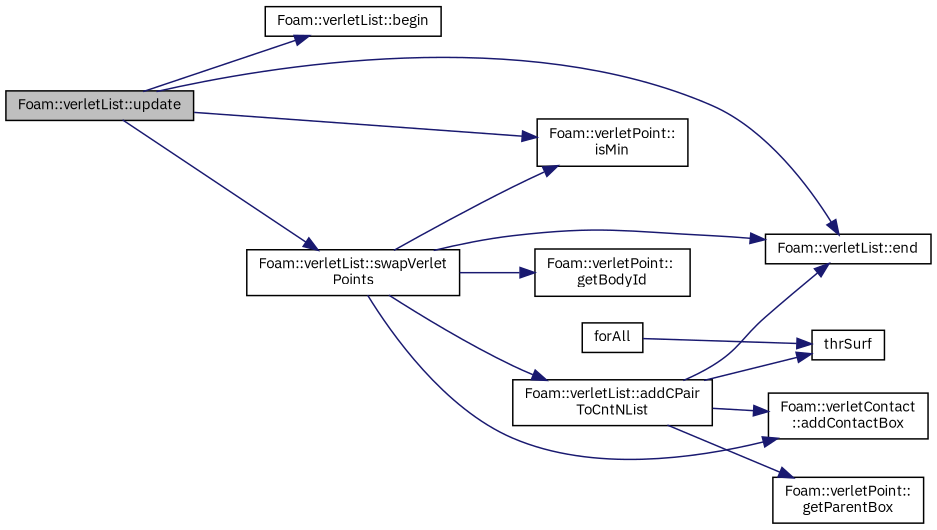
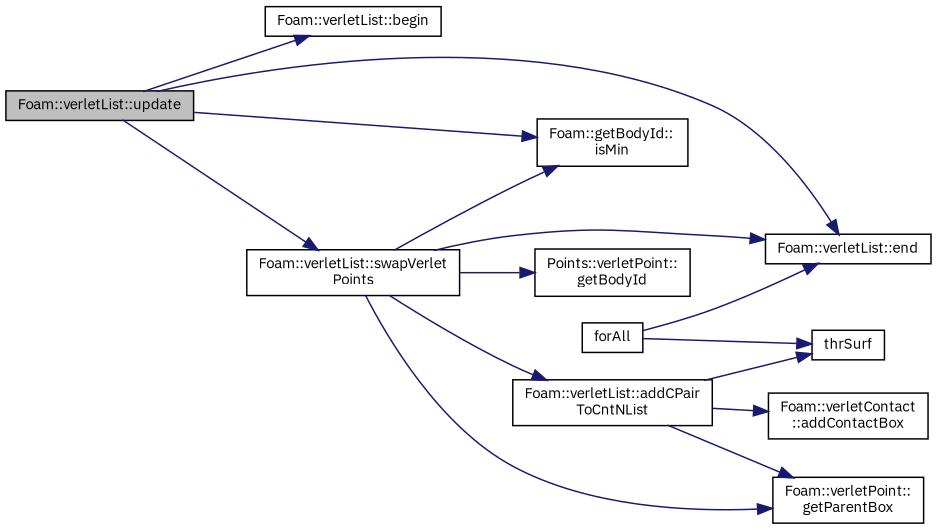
node "Foam::verletPoint:: isMin": label "Foam::verletPoint:: isMin" -> "Foam::getBodyId:: isMin"
node "Foam::verletPoint:: getBodyId": label "Foam::verletPoint:: getBodyId" -> "Points::verletPoint:: getBodyId"
edge "Foam::verletList::addCPair ToCntNList" -> "Foam::verletList::end": now "forAll" -> "Foam::verletList::end"
edge "Foam::verletList::swapVerlet Points" -> "Foam::verletContact ::addContactBox": now "Foam::verletList::swapVerlet Points" -> "Foam::verletPoint:: getParentBox"
